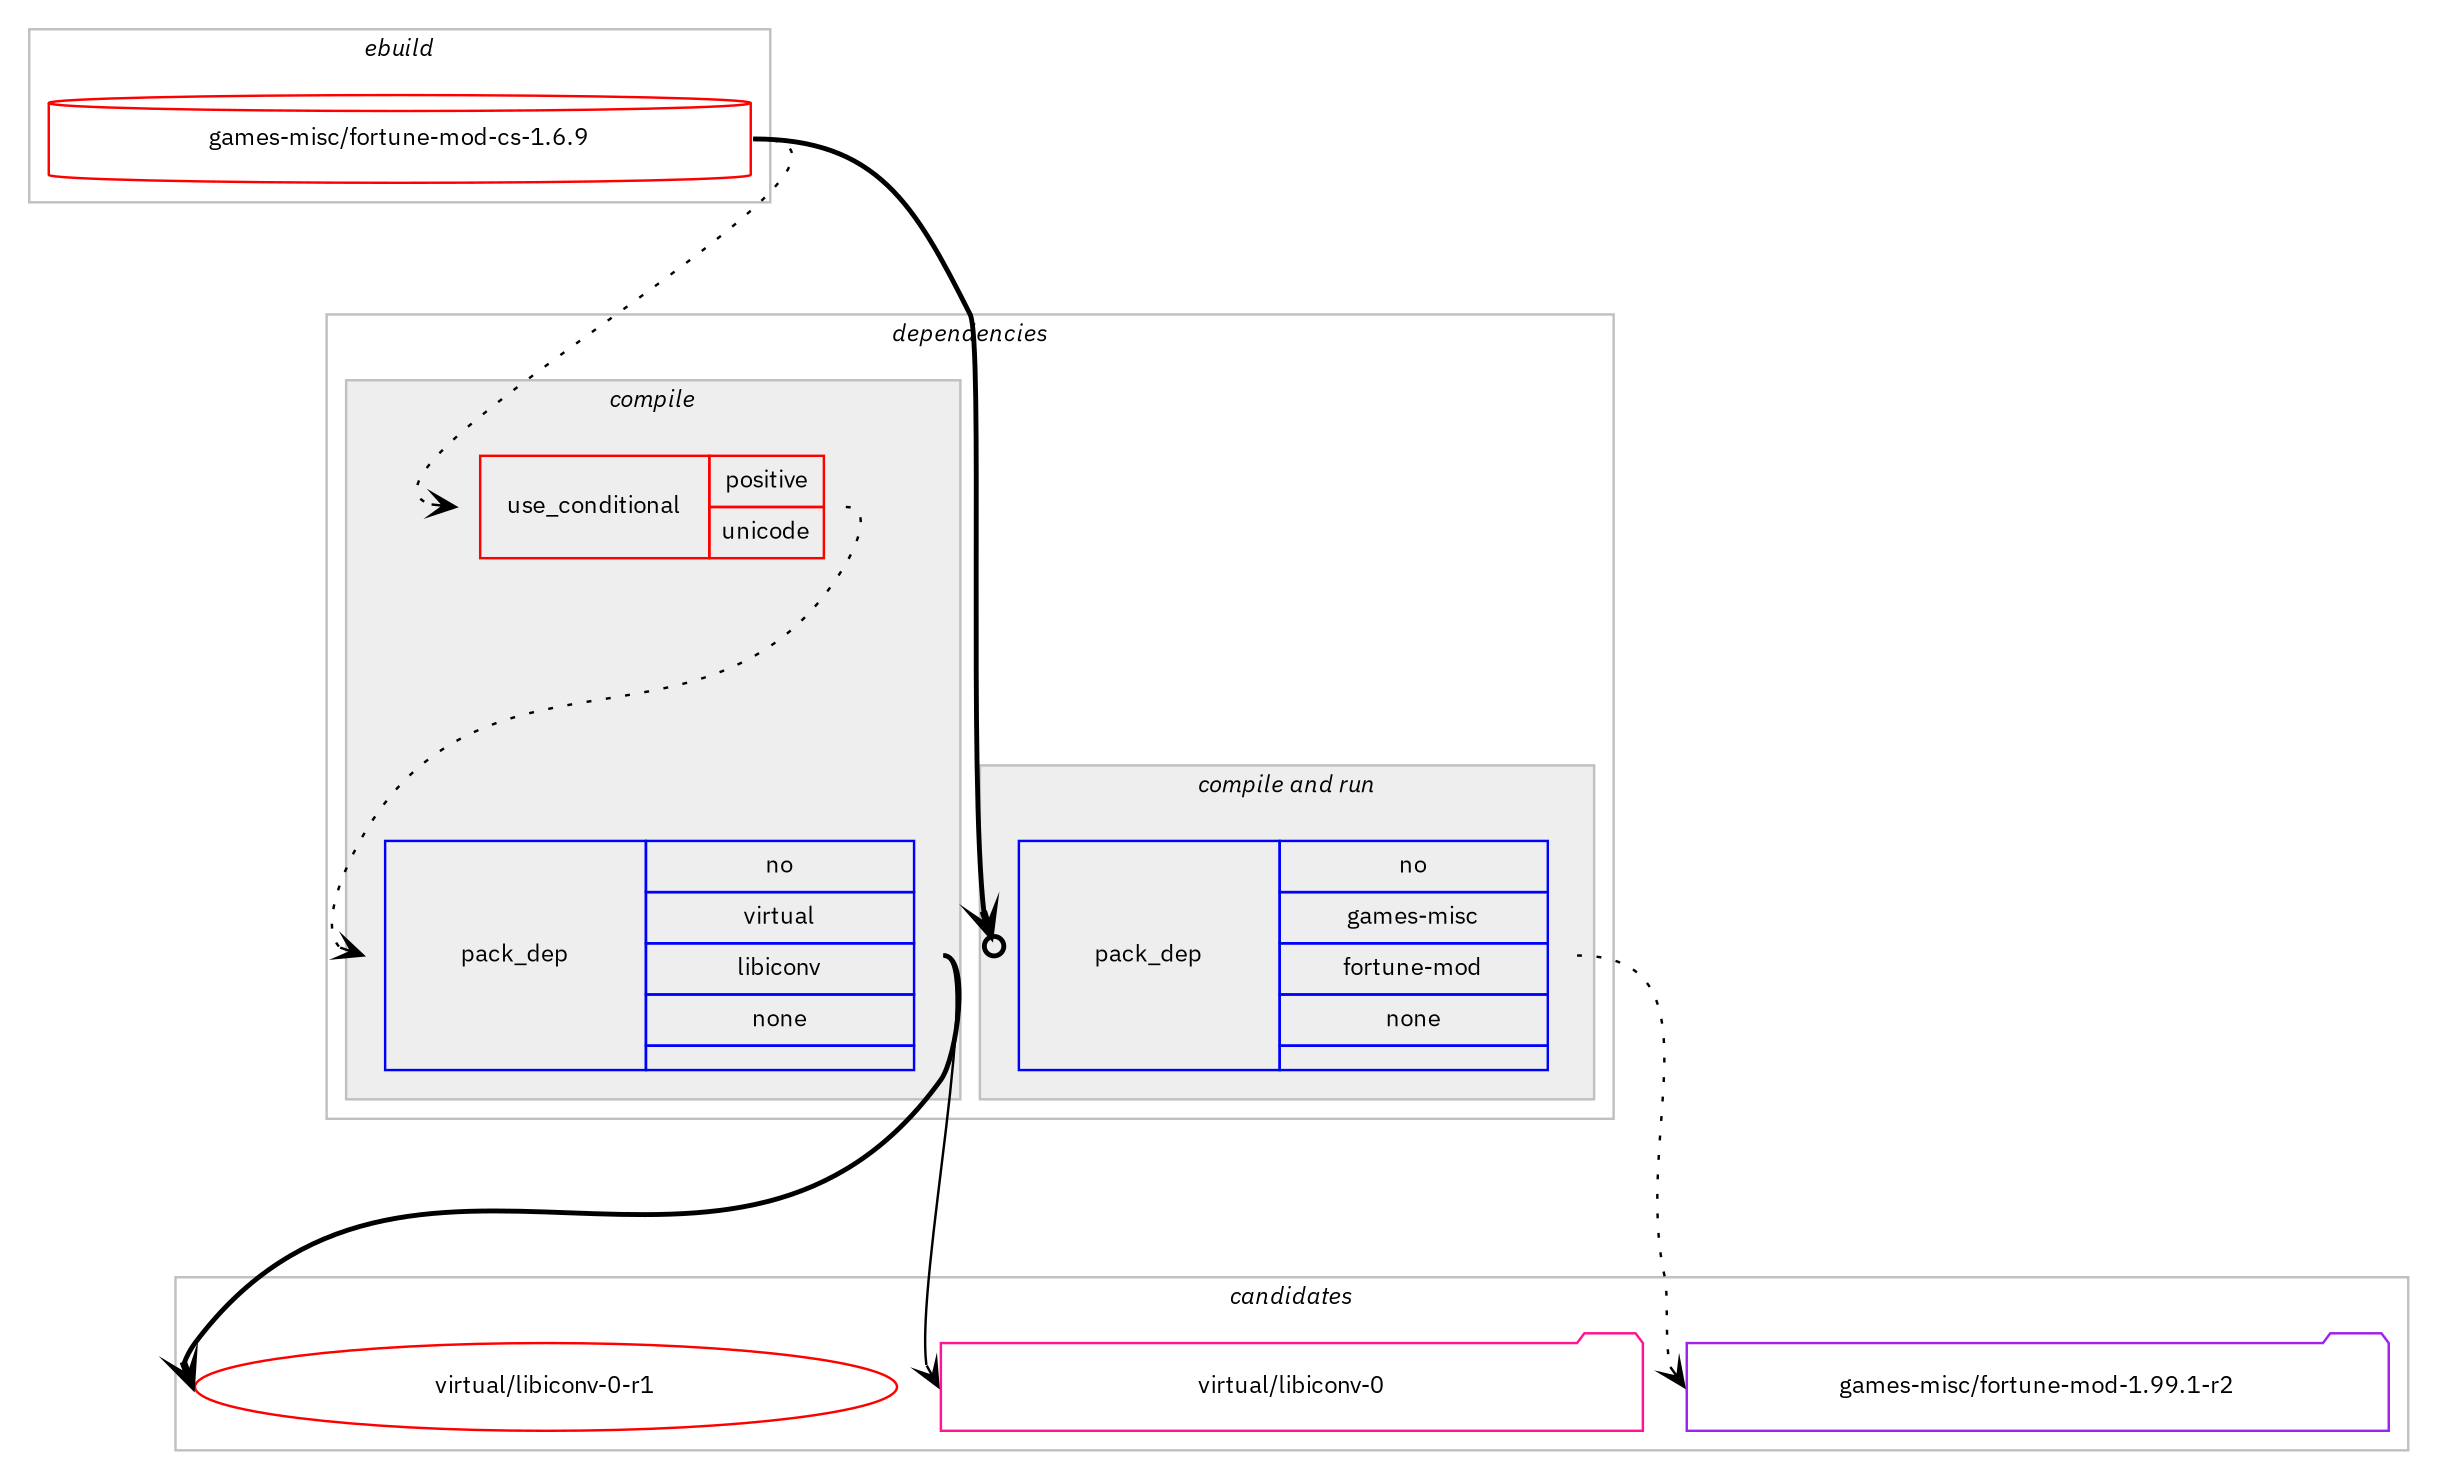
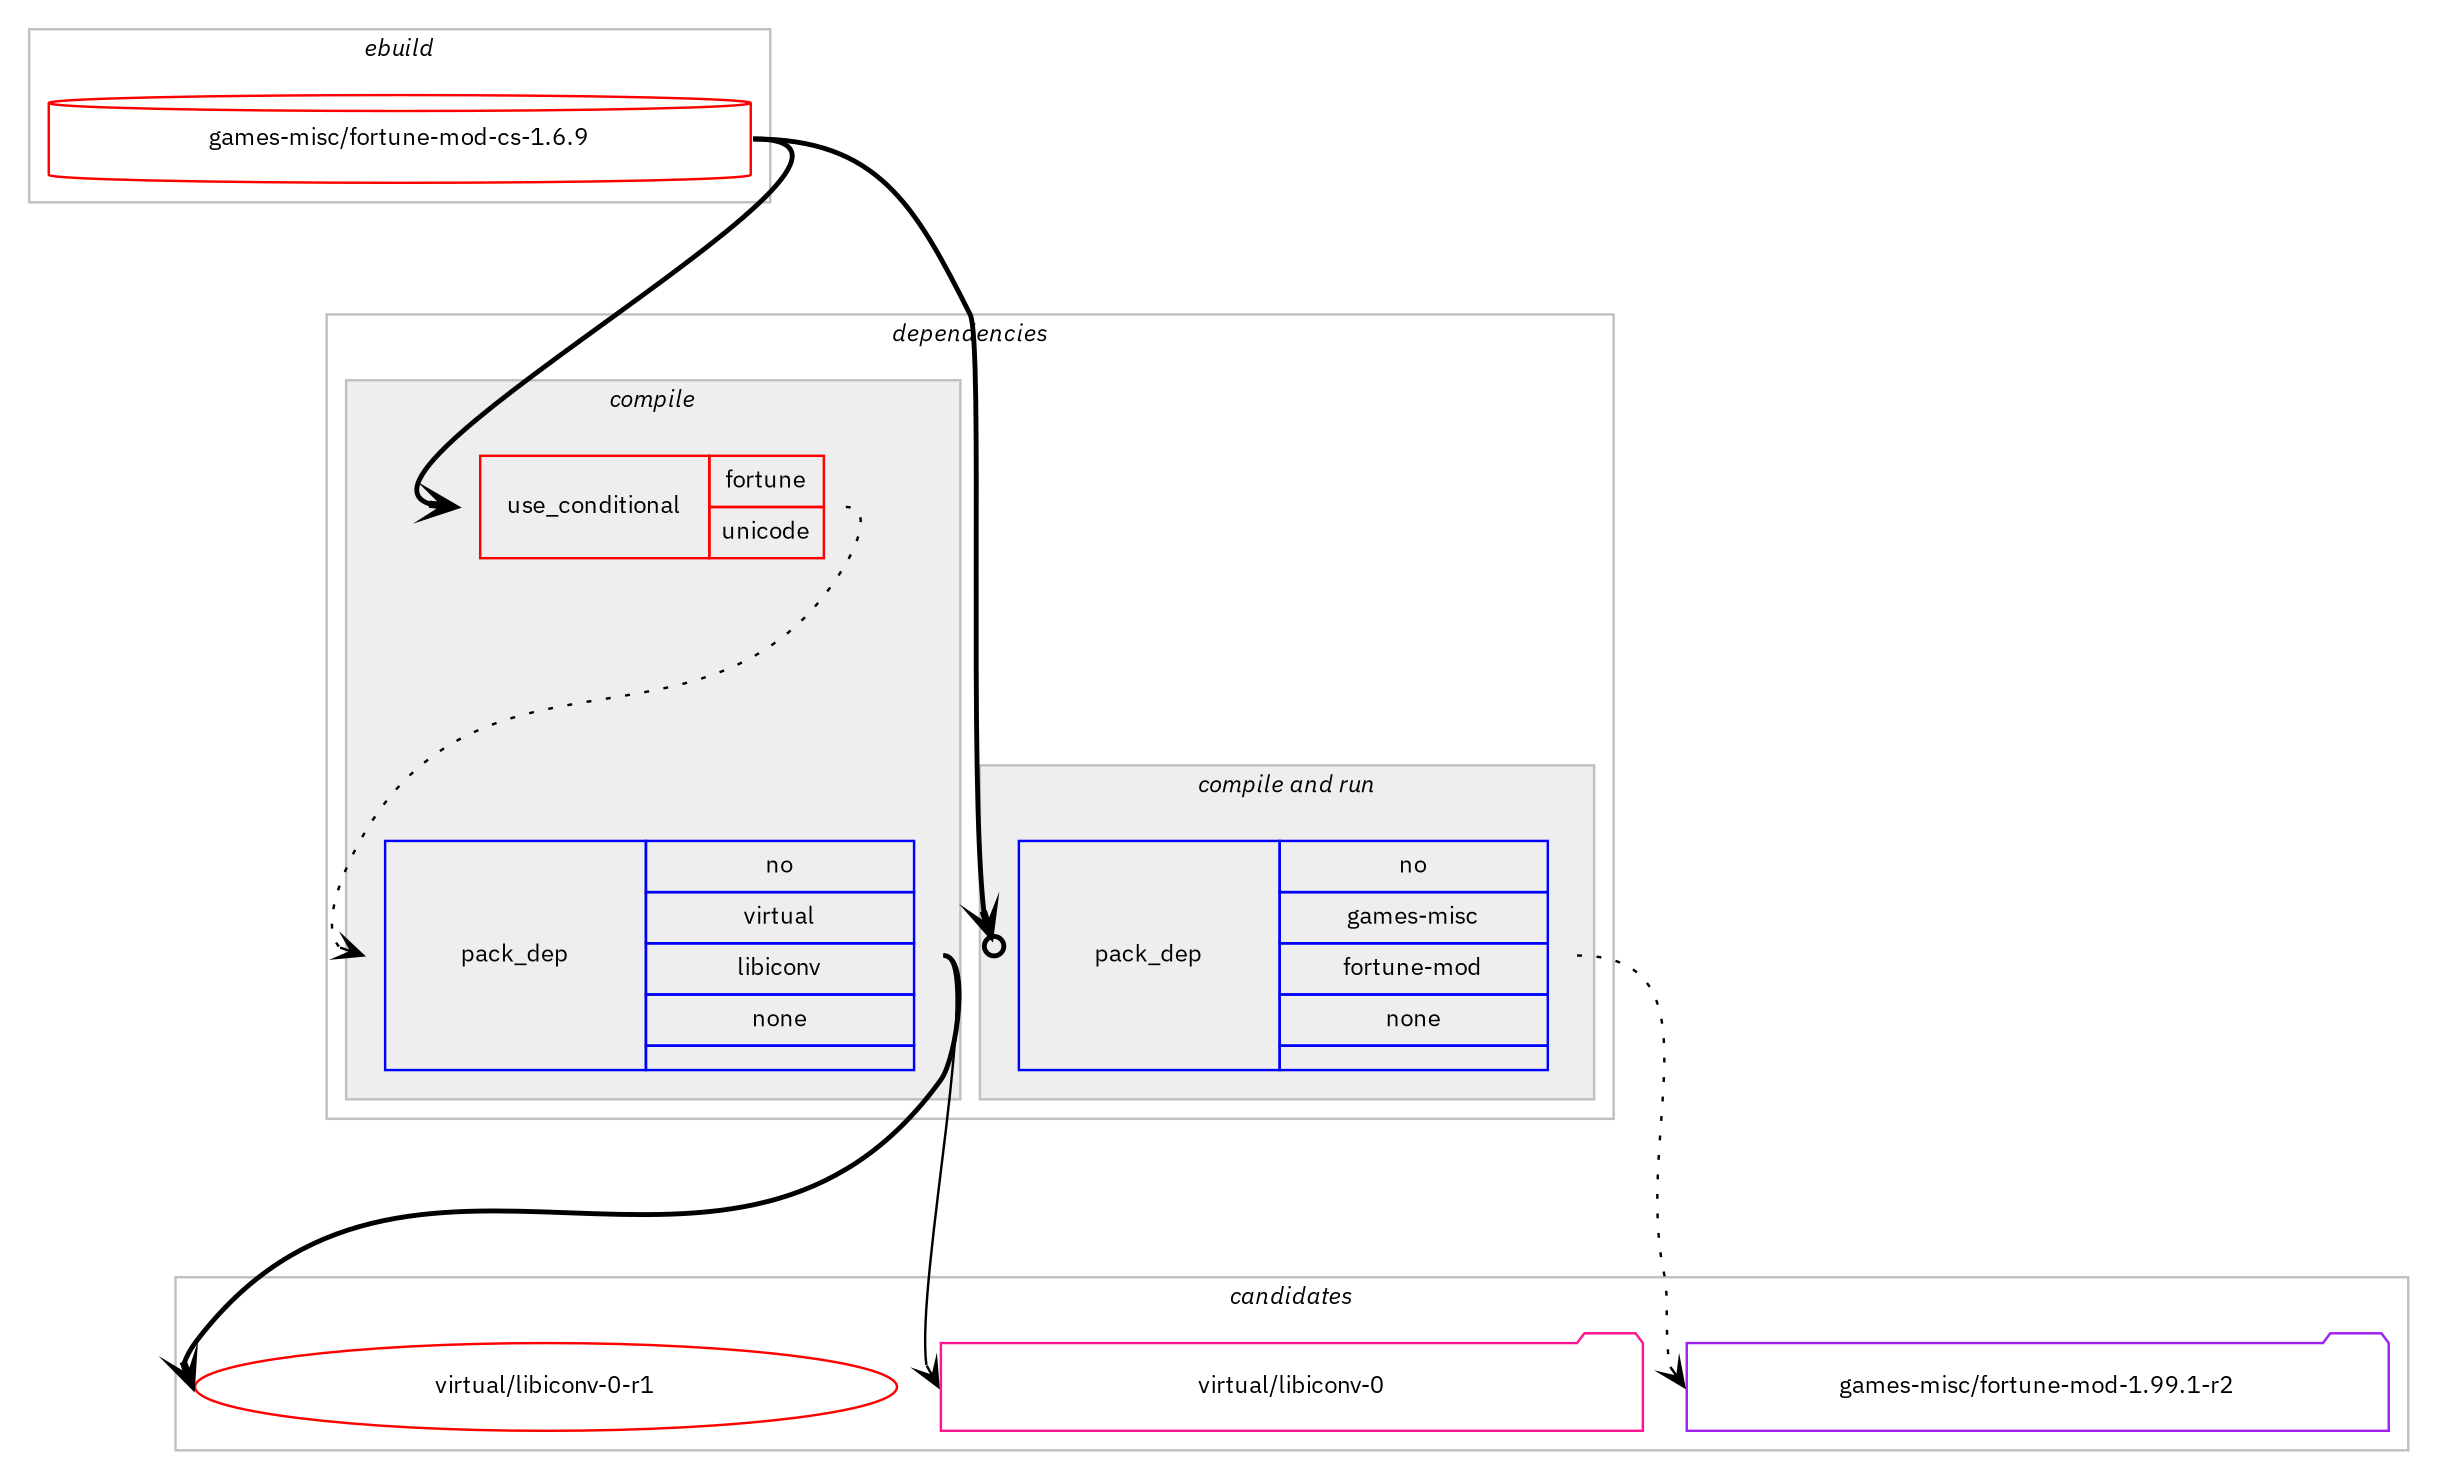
edge "games-misc/fortune-mod-cs-1.6.9" -> "use_conditional": style dotted -> bold
node "use_conditional": text "positive" -> "fortune"
